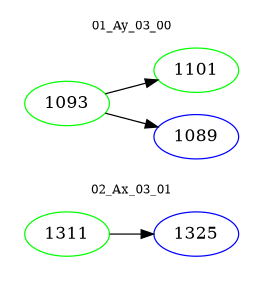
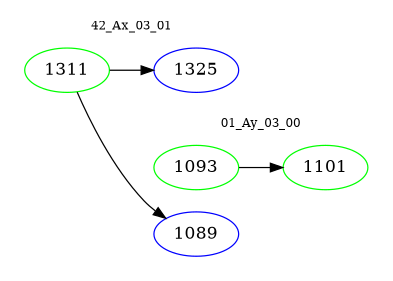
edge "1093" -> "1089": now "1311" -> "1089"
cluster "02_Ax_03_01": label "02_Ax_03_01" -> "42_Ax_03_01"
